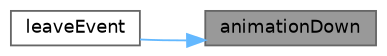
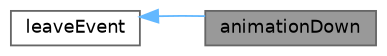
edge "leaveEvent" -> "animationDown": reversed
